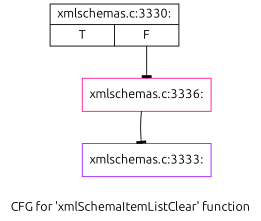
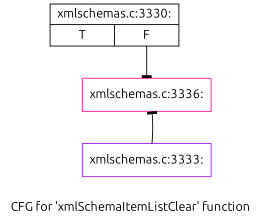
edge "xmlschemas.c:3336:" -> "xmlschemas.c:3333:": reversed
